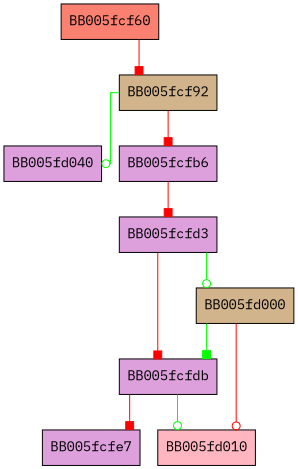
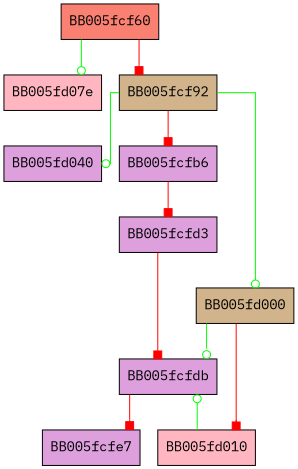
node "BB005fd07e": added
edge "BB005fcfd3" -> "BB005fd000": now "BB005fcf92" -> "BB005fd000"
edge "BB005fd000" -> "BB005fcfdb": arrowhead box -> odot
edge "BB005fd000" -> "BB005fd010": arrowhead odot -> box
edge "BB005fcfdb" -> "BB005fd010": reversed
